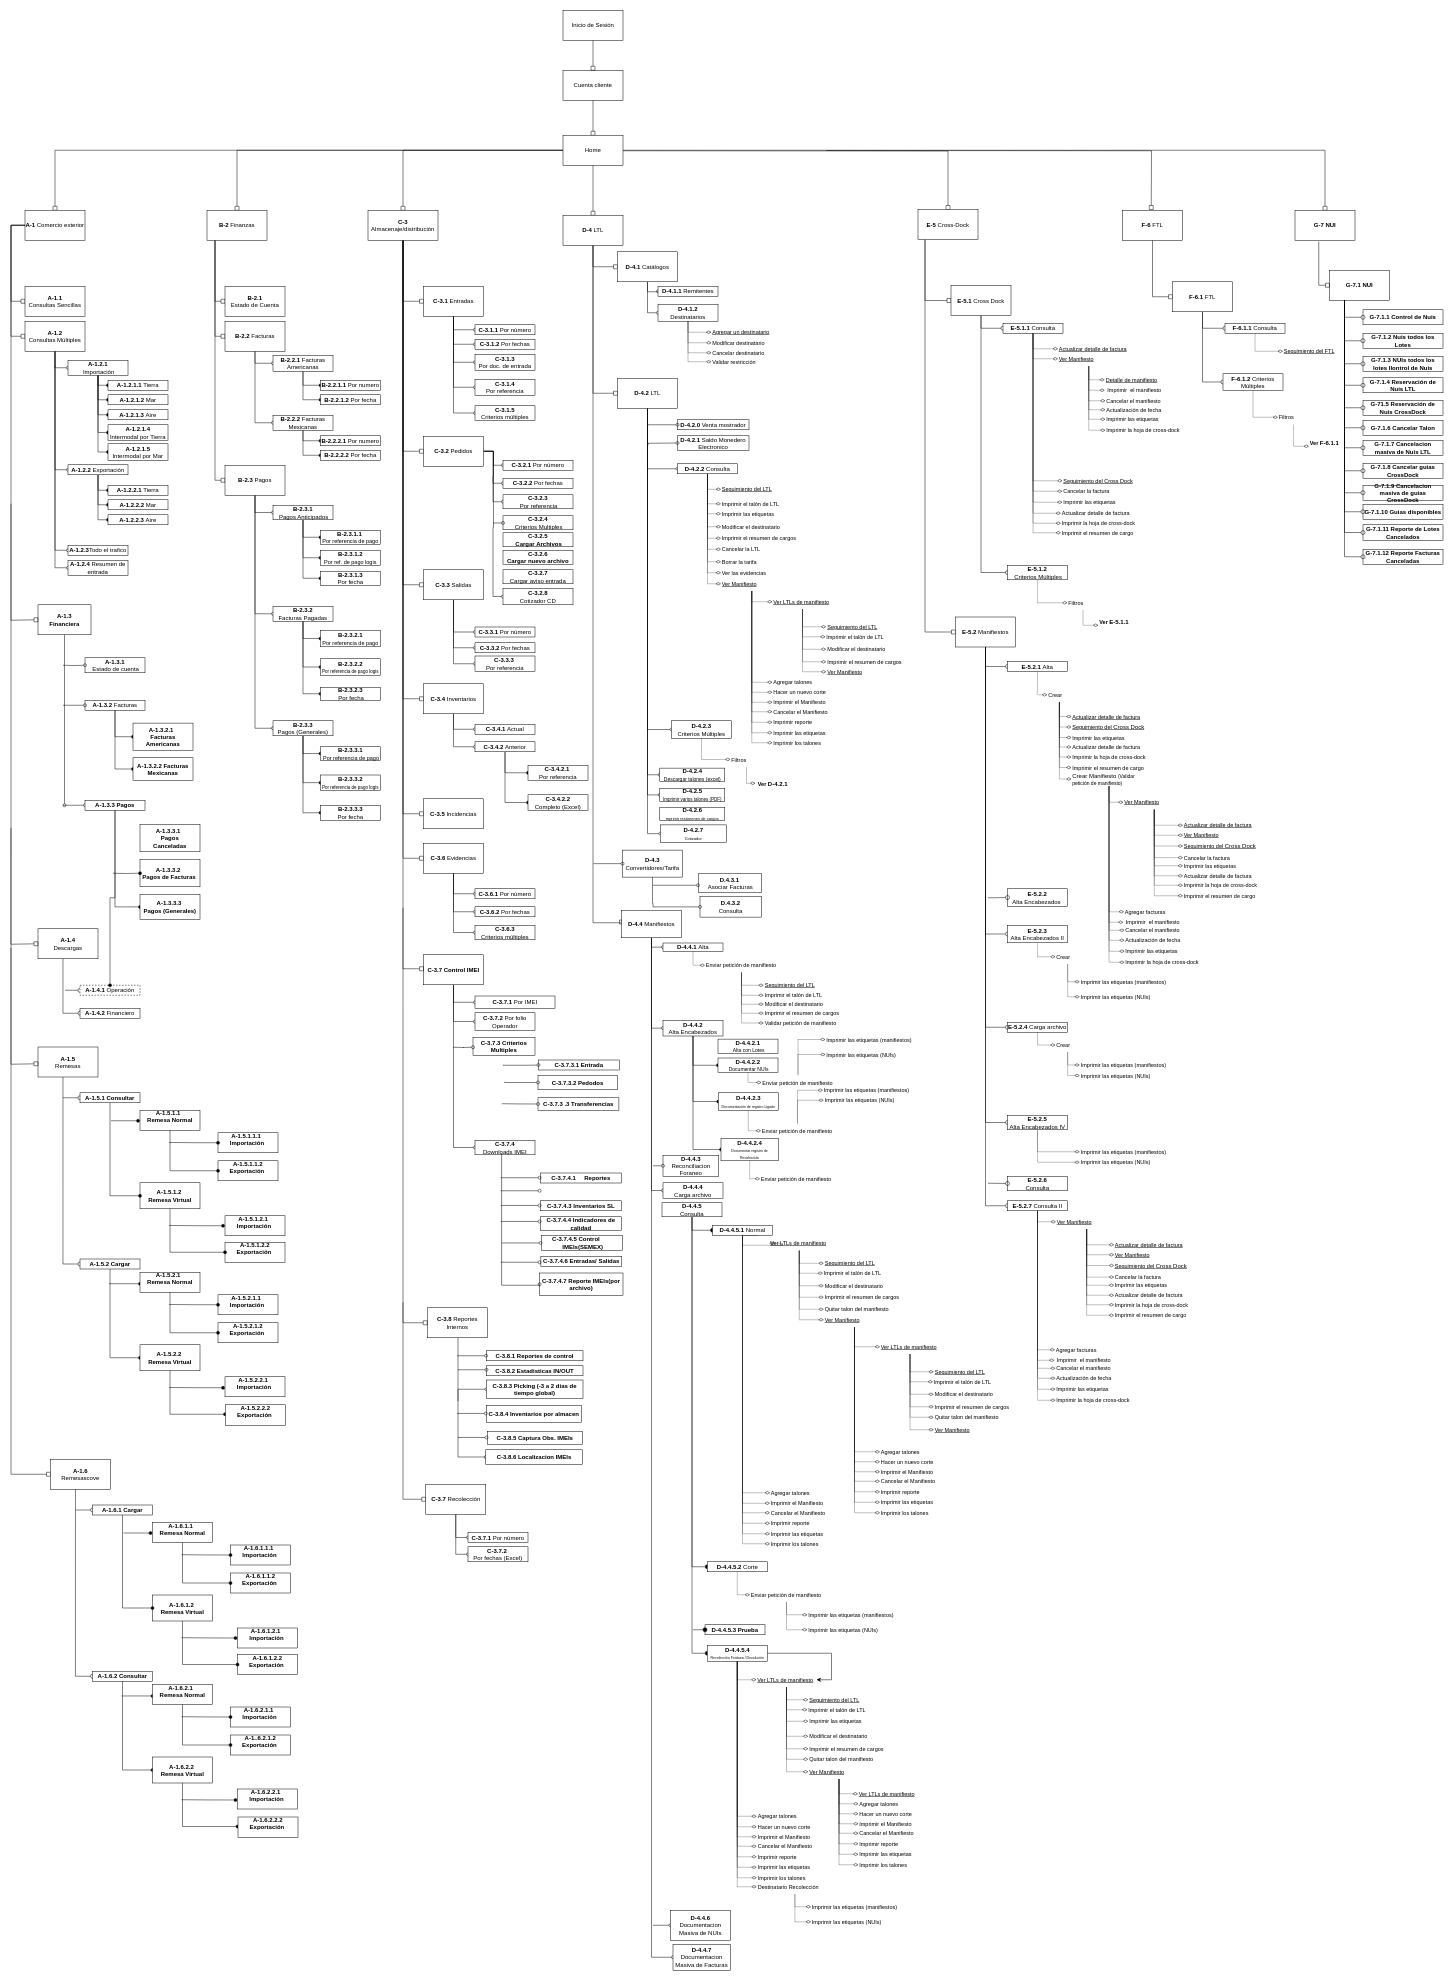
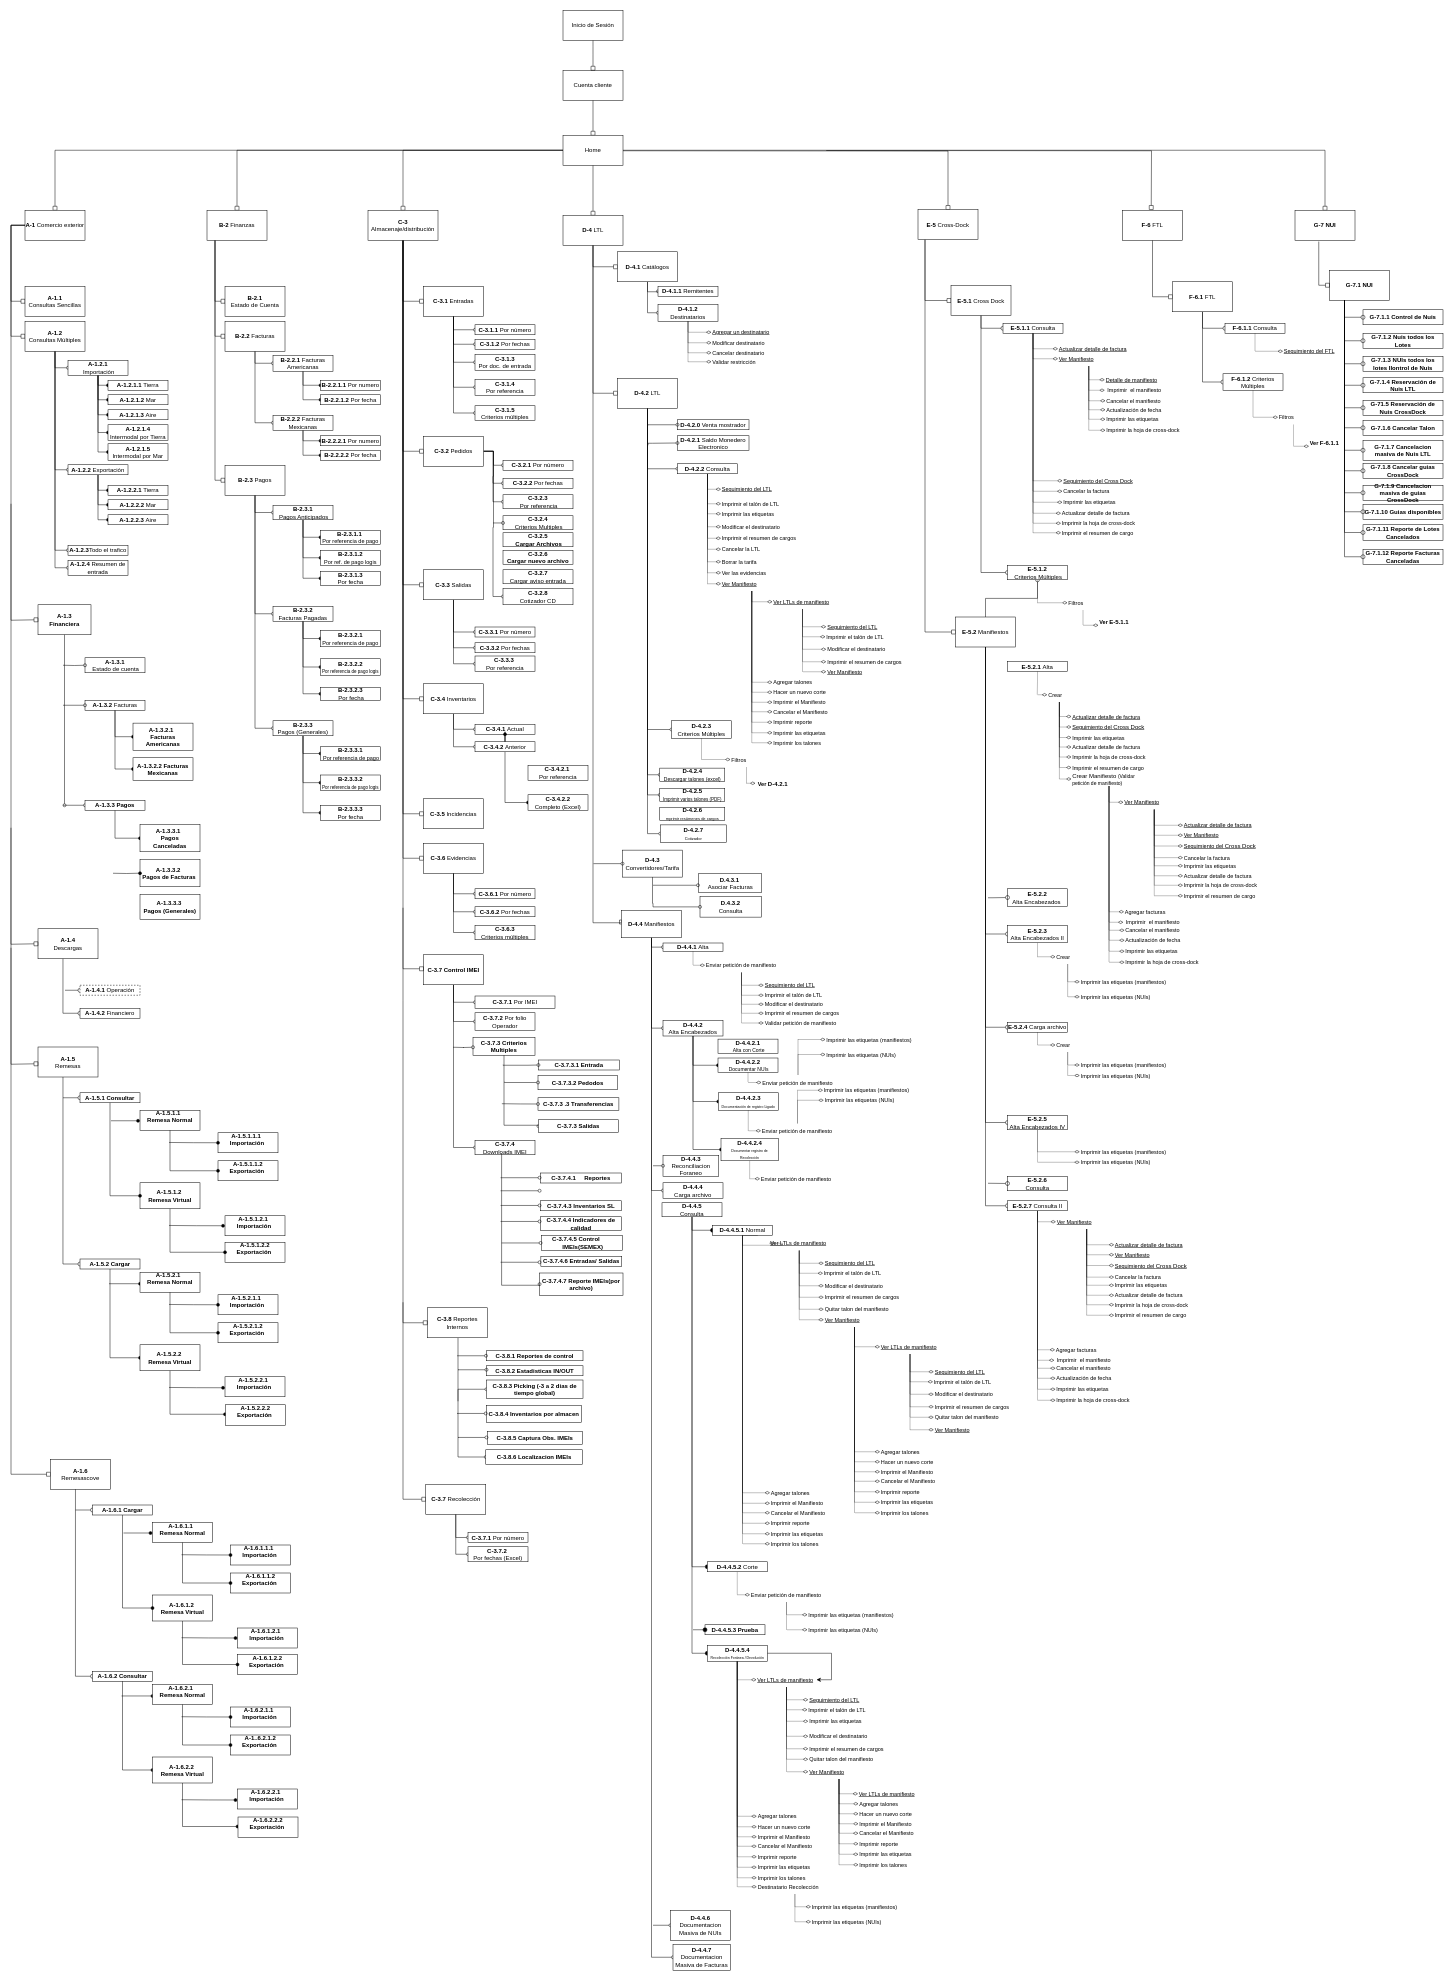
node "G-7.1.7 Cancelacion masiva de Nuis LTL": size 80x15 -> 80x20
edge "E-5.2 Manifiestos" -> "E-5.2.1 Alta": now "E-5.2 Manifiestos" -> "E-5.1.2 Criterios Múltiples"
edge "C-3.4.2 Anterior" -> "C-3.4.2.1 Por referencia": now "C-3.4.2 Anterior" -> "C-3.4.1 Actual"
edge "A-1.3.3 Pagos" -> "A-1.3.3.3 Pagos (Generales)": removed
edge "A-1.3.3 Pagos" -> "A-1.4.1 Operación": now "A-1.3.3 Pagos" -> "A-1.3.3.1 Pagos Canceladas"
node "D-4.4.2.1 Alta con Lotes": label "D-4.4.2.1 Alta con Lotes" -> "D-4.4.2.1 Alta con Corte"
edge "C-3.7.3 Criterios Multiples" -> "C-3.7.3 Salidas": added
node "C-3.7.3 Salidas": added
